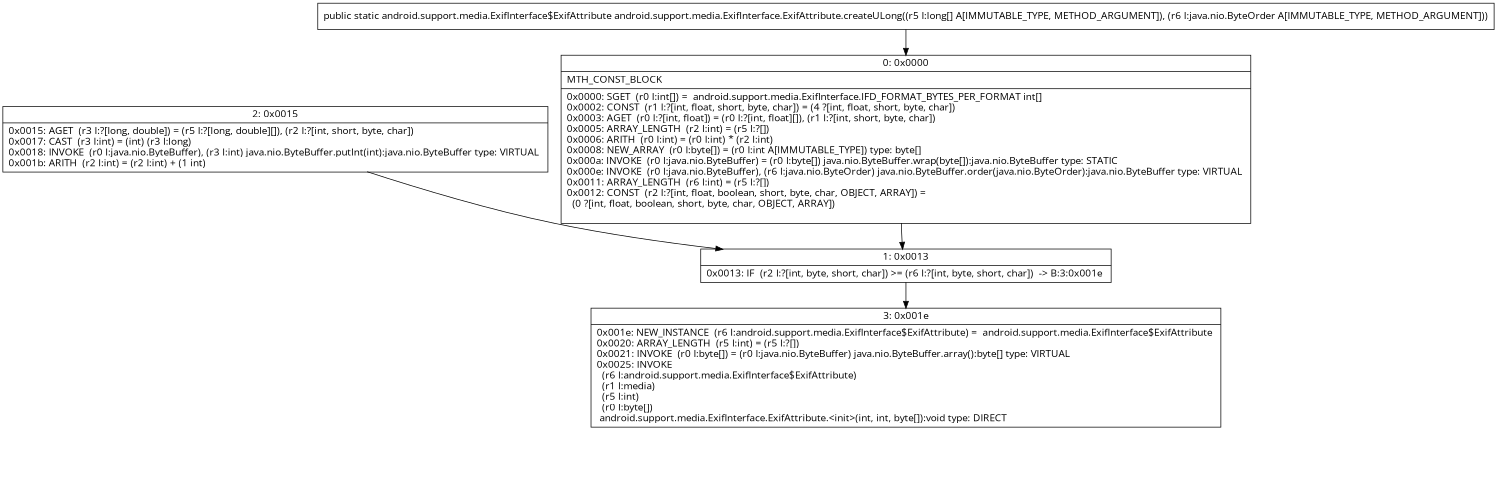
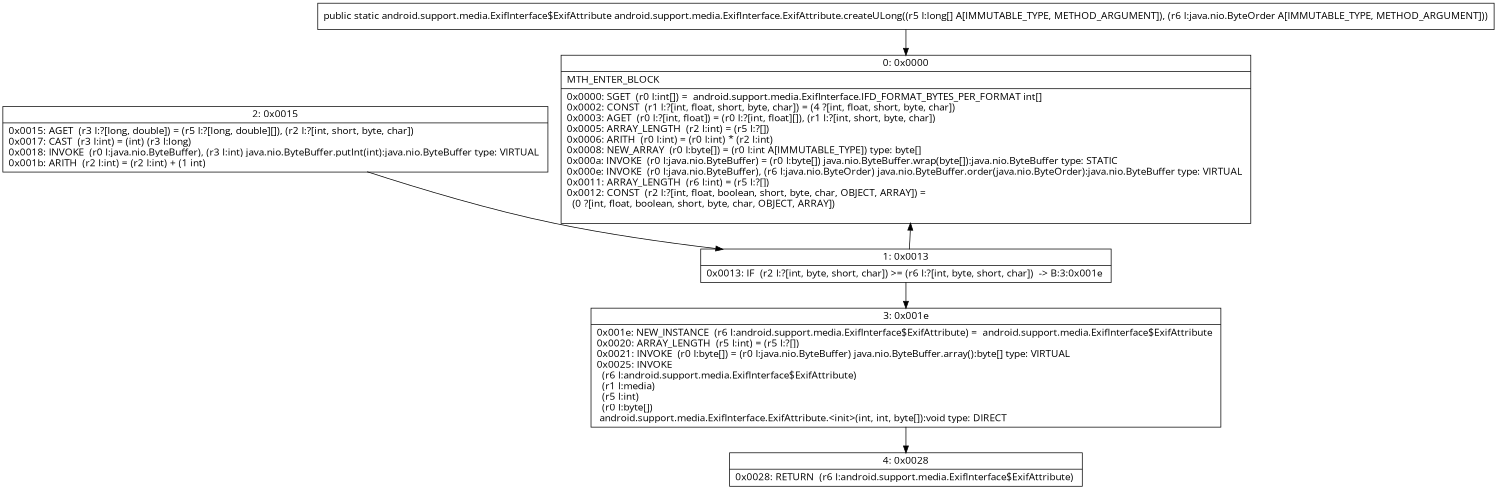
node "0: 0x0000": text "MTH_CONST_BLOCK" -> "MTH_ENTER_BLOCK"
edge "0: 0x0000" -> "1: 0x0013": reversed
node "4: 0x0028": added
